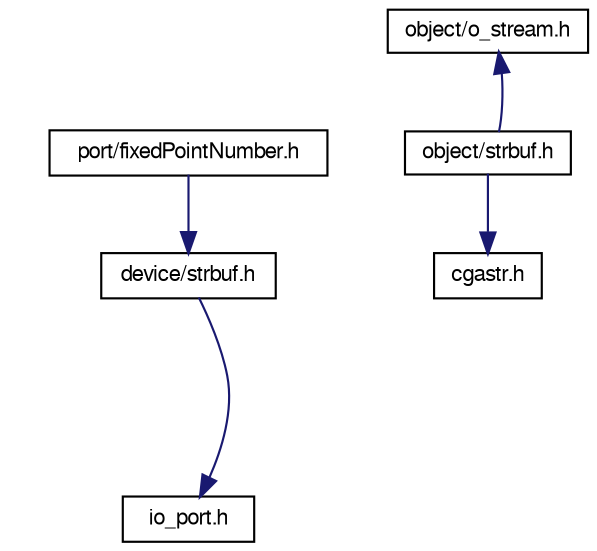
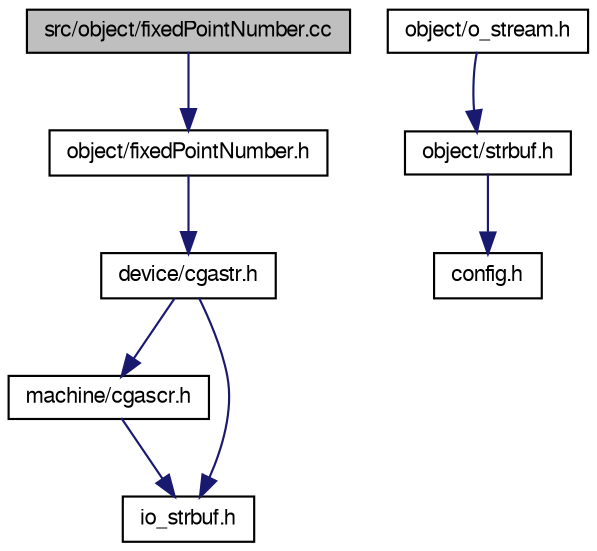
node "src/object/fixedPointNumber.cc": added
edge "object/strbuf.h" -> "object/o_stream.h": reversed
node "port/fixedPointNumber.h": label "port/fixedPointNumber.h" -> "object/fixedPointNumber.h"
node "device/strbuf.h": label "device/strbuf.h" -> "device/cgastr.h"
node "cgastr.h": label "cgastr.h" -> "config.h"
node "machine/cgascr.h": added
node "io_port.h": label "io_port.h" -> "io_strbuf.h"
